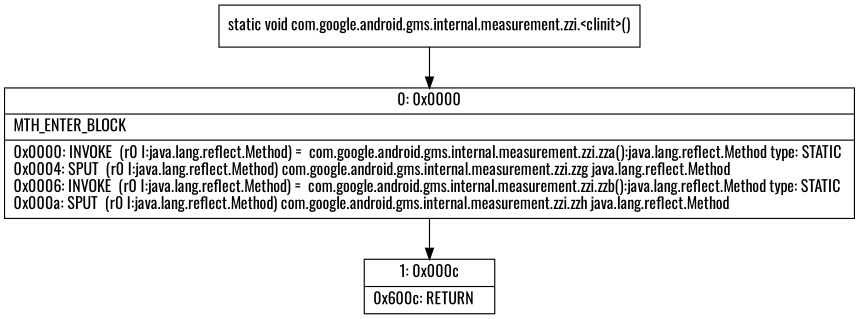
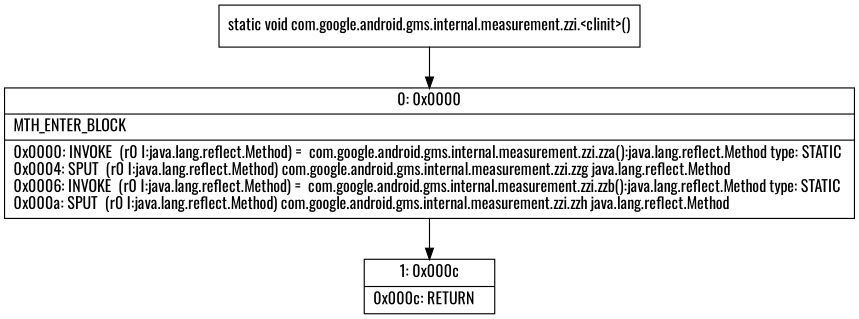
node "1: 0x000c": text "0x600c: RETURN" -> "0x000c: RETURN"
